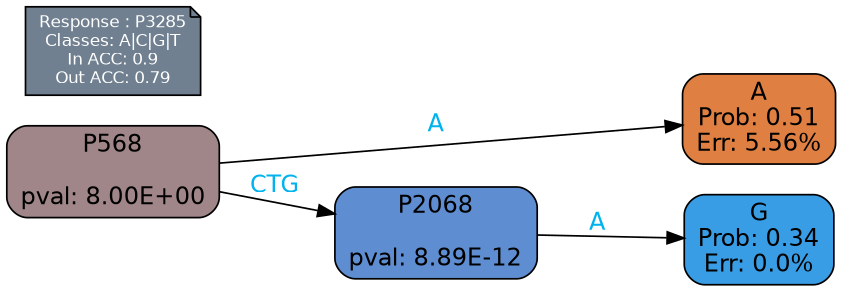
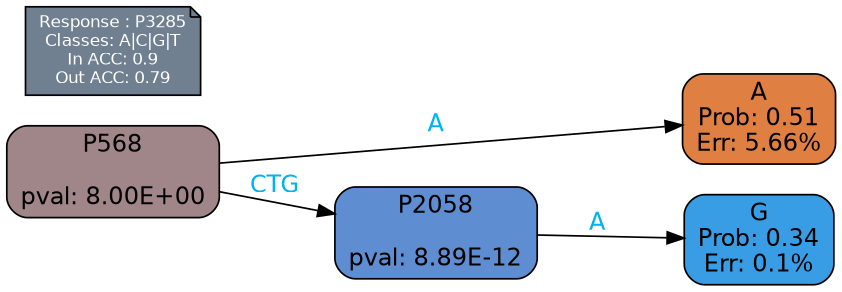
node "A Prob: 0.51 Err: 5.56%": label "A Prob: 0.51 Err: 5.56%" -> "A Prob: 0.51 Err: 5.66%"
node "P2068 pval: 8.89E-12": label "P2068 pval: 8.89E-12" -> "P2058 pval: 8.89E-12"
node "G Prob: 0.34 Err: 0.0%": label "G Prob: 0.34 Err: 0.0%" -> "G Prob: 0.34 Err: 0.1%"
